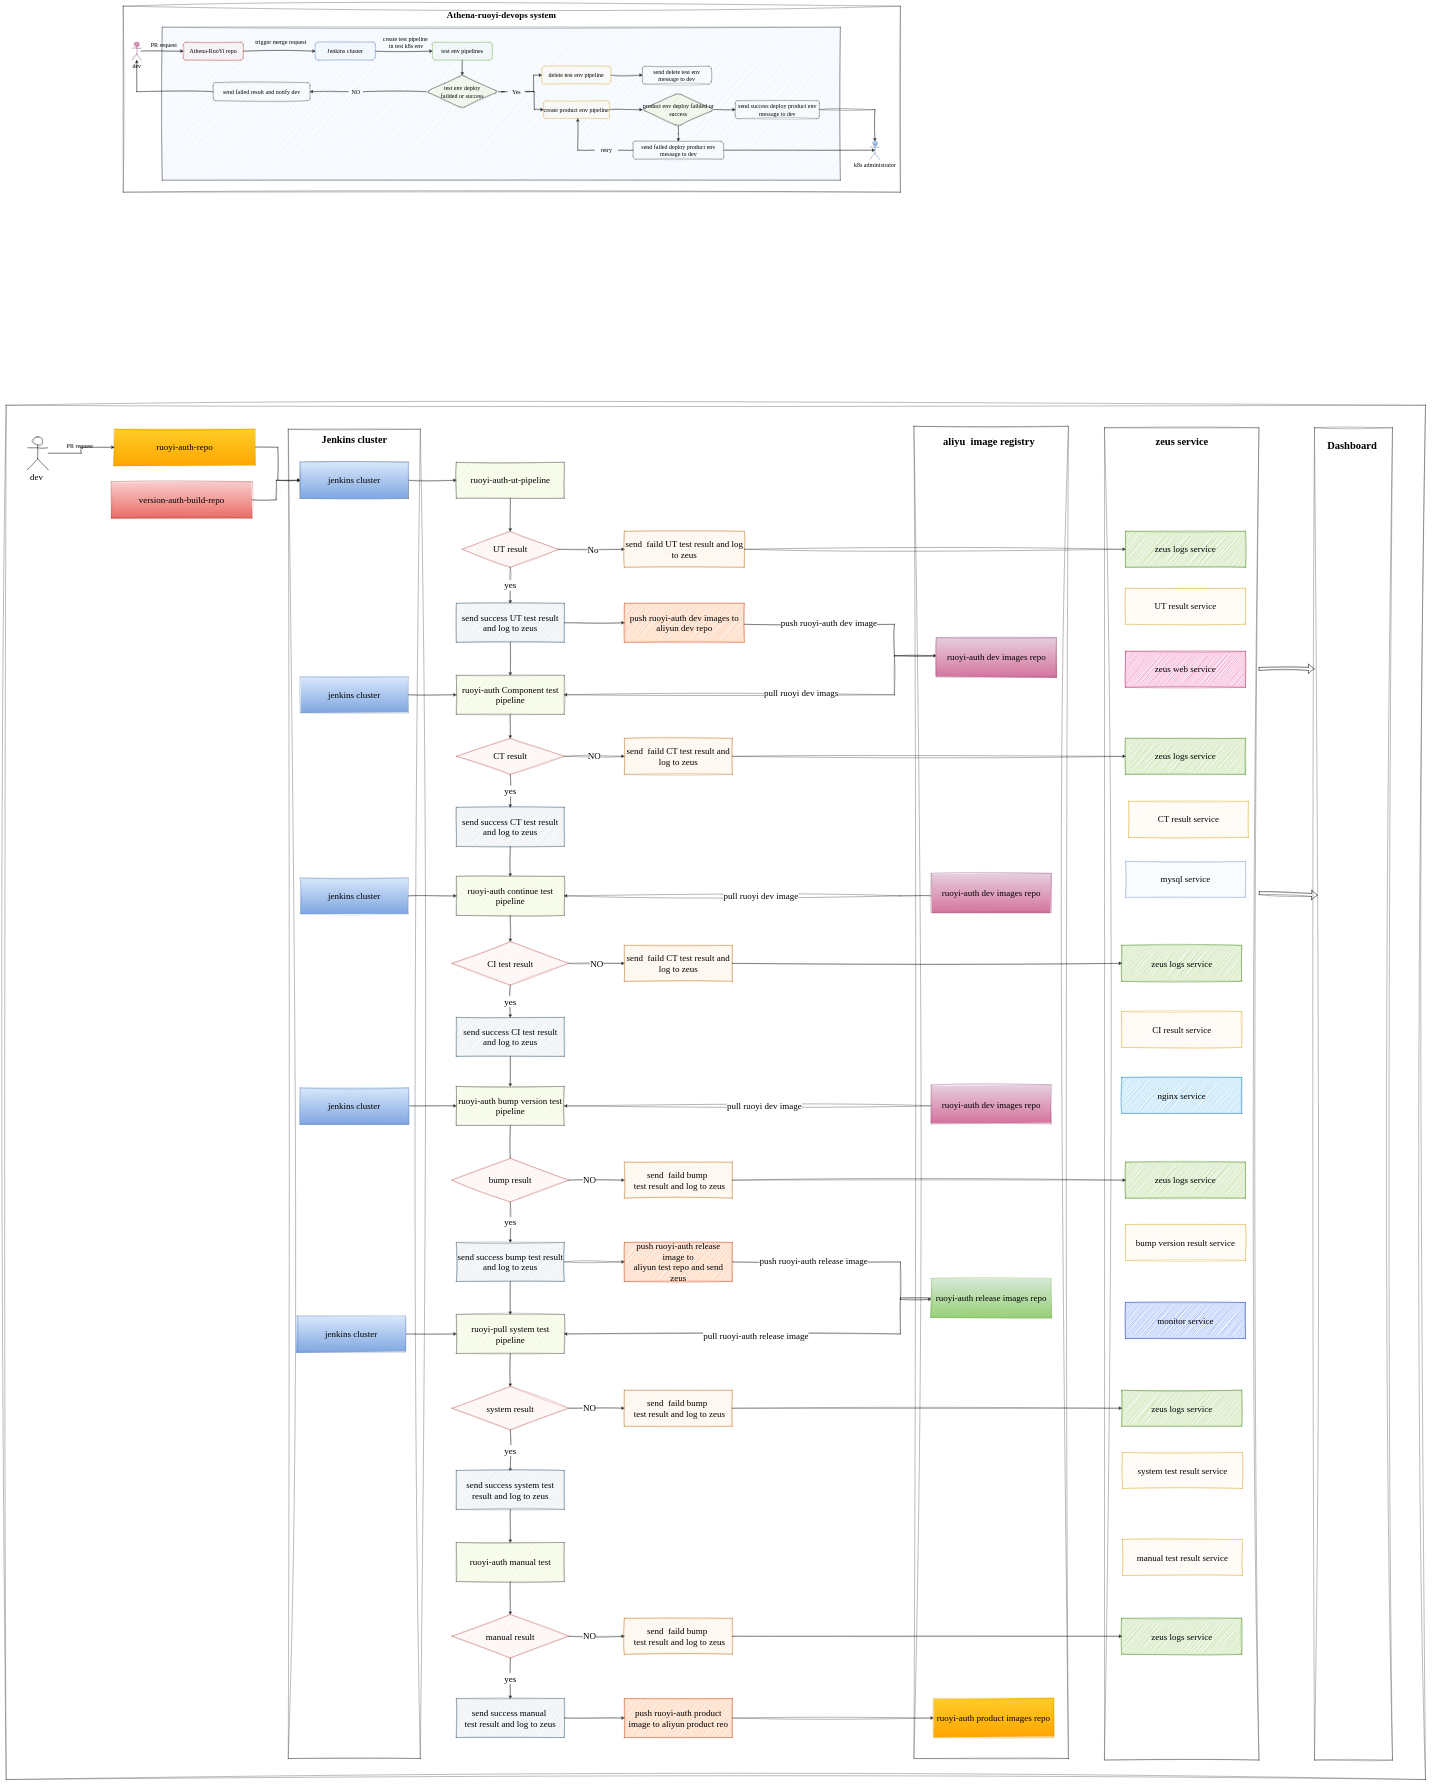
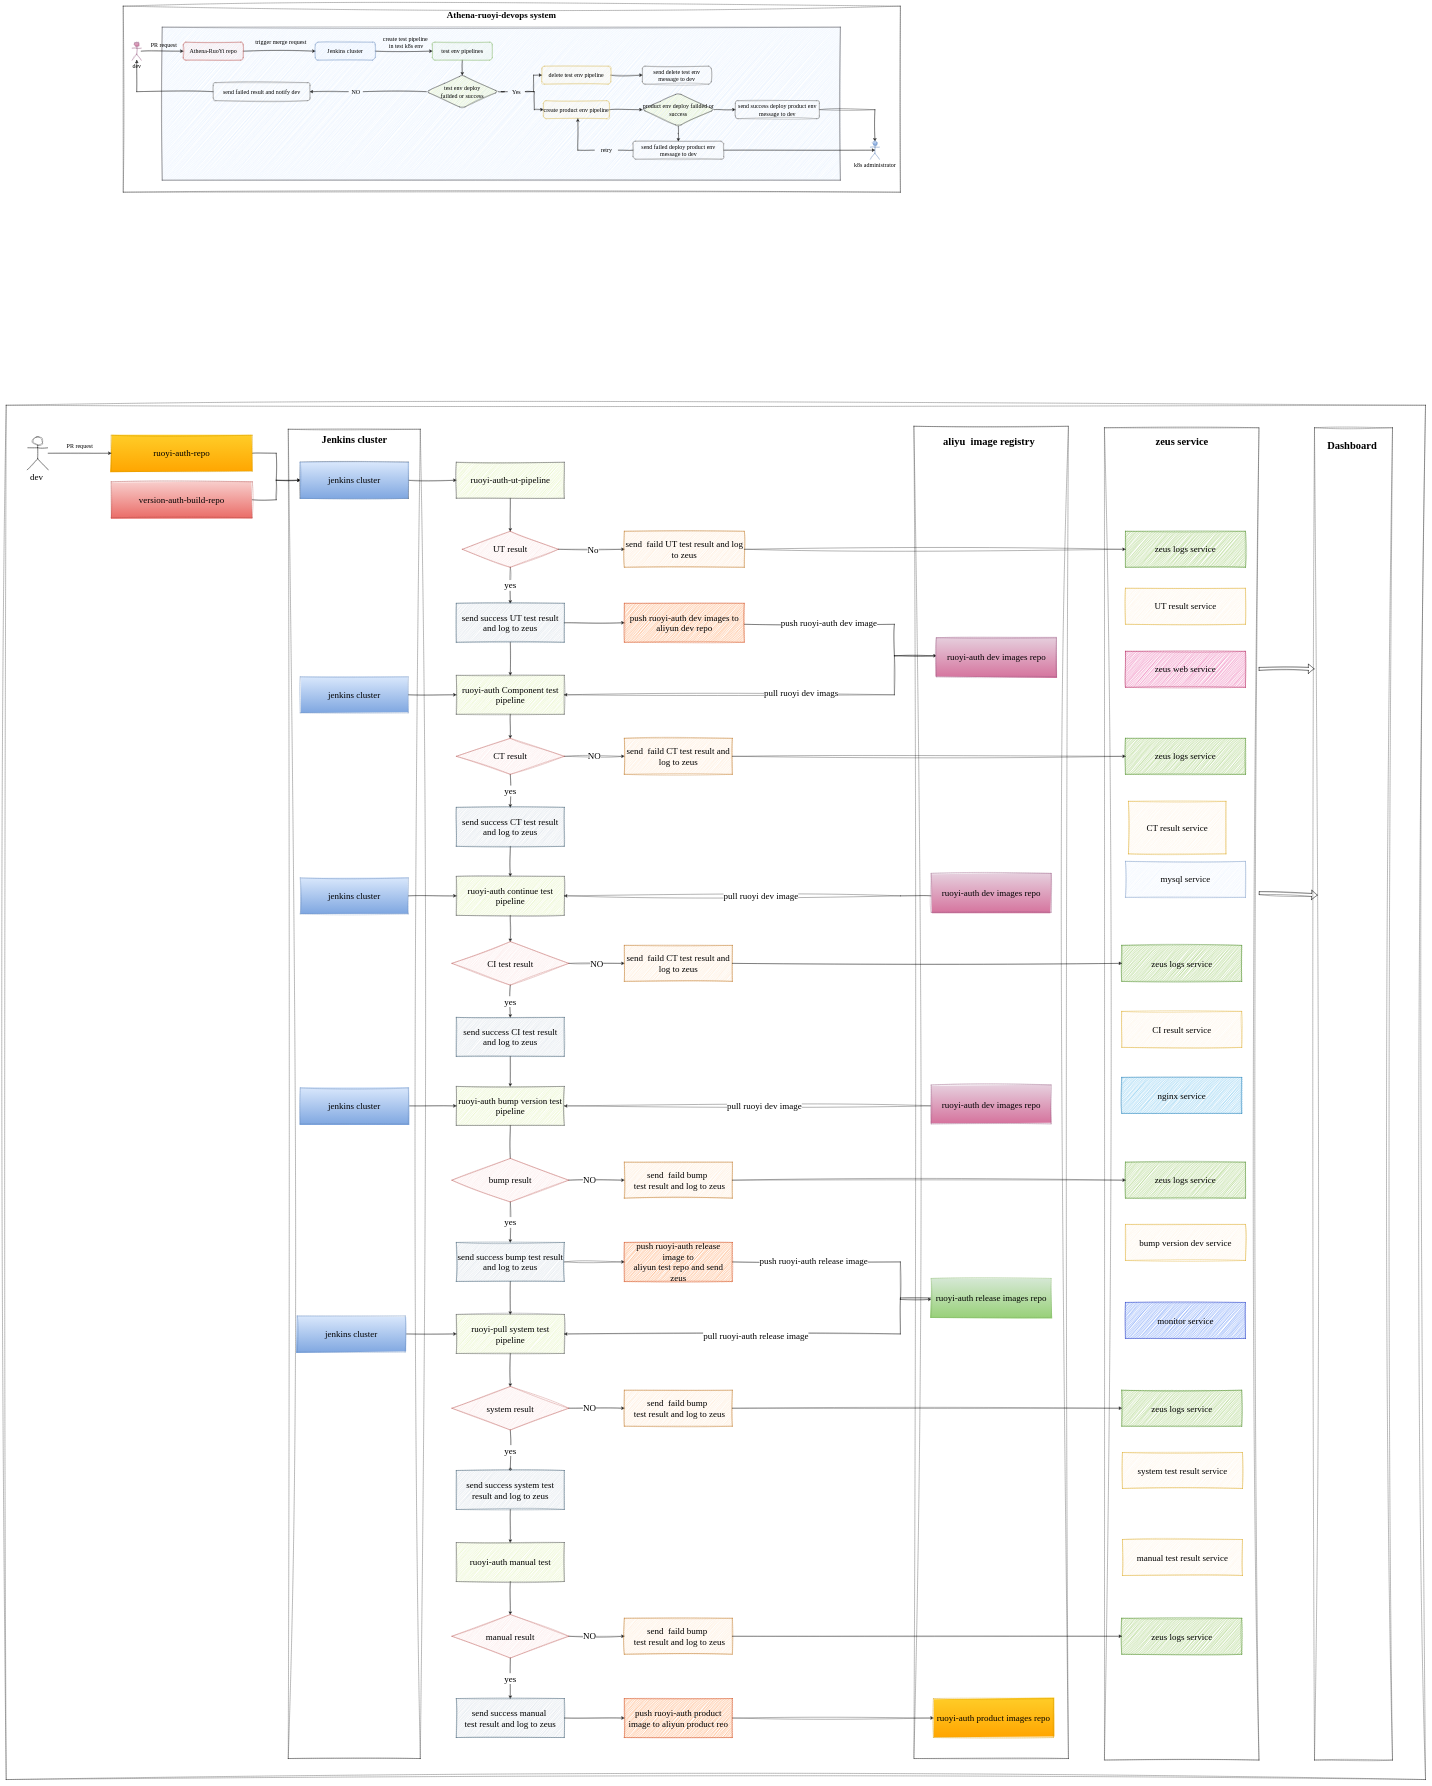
node "ruoyi-auth-repo": moved (185, 447) -> (182, 453)
node "CT result service": size 120x36 -> 98x53
node "bump version result service": label "bump version result service" -> "bump version dev service"
